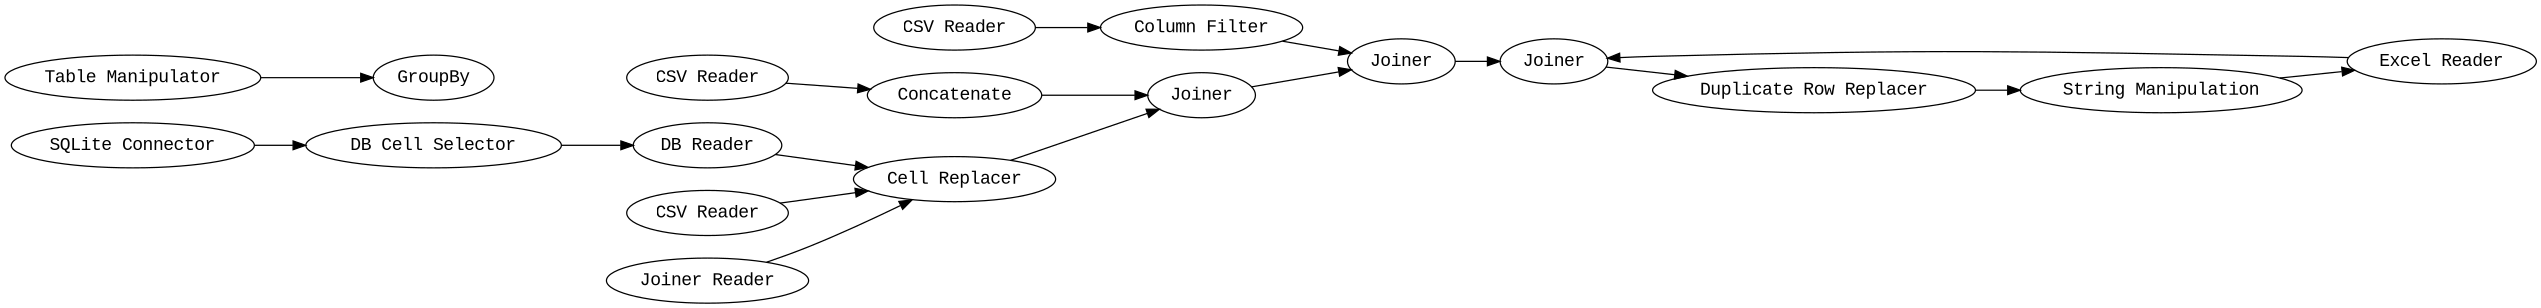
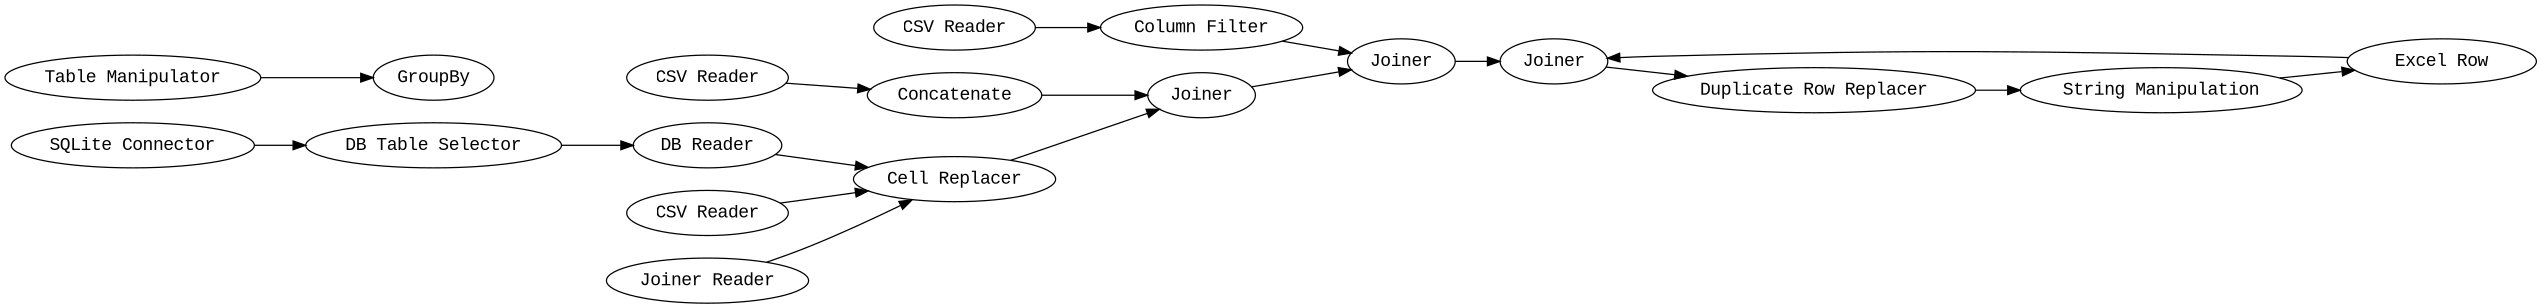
node "Excel Reader": label "Excel Reader" -> "Excel Row"
node "DB Cell Selector": label "DB Cell Selector" -> "DB Table Selector"
